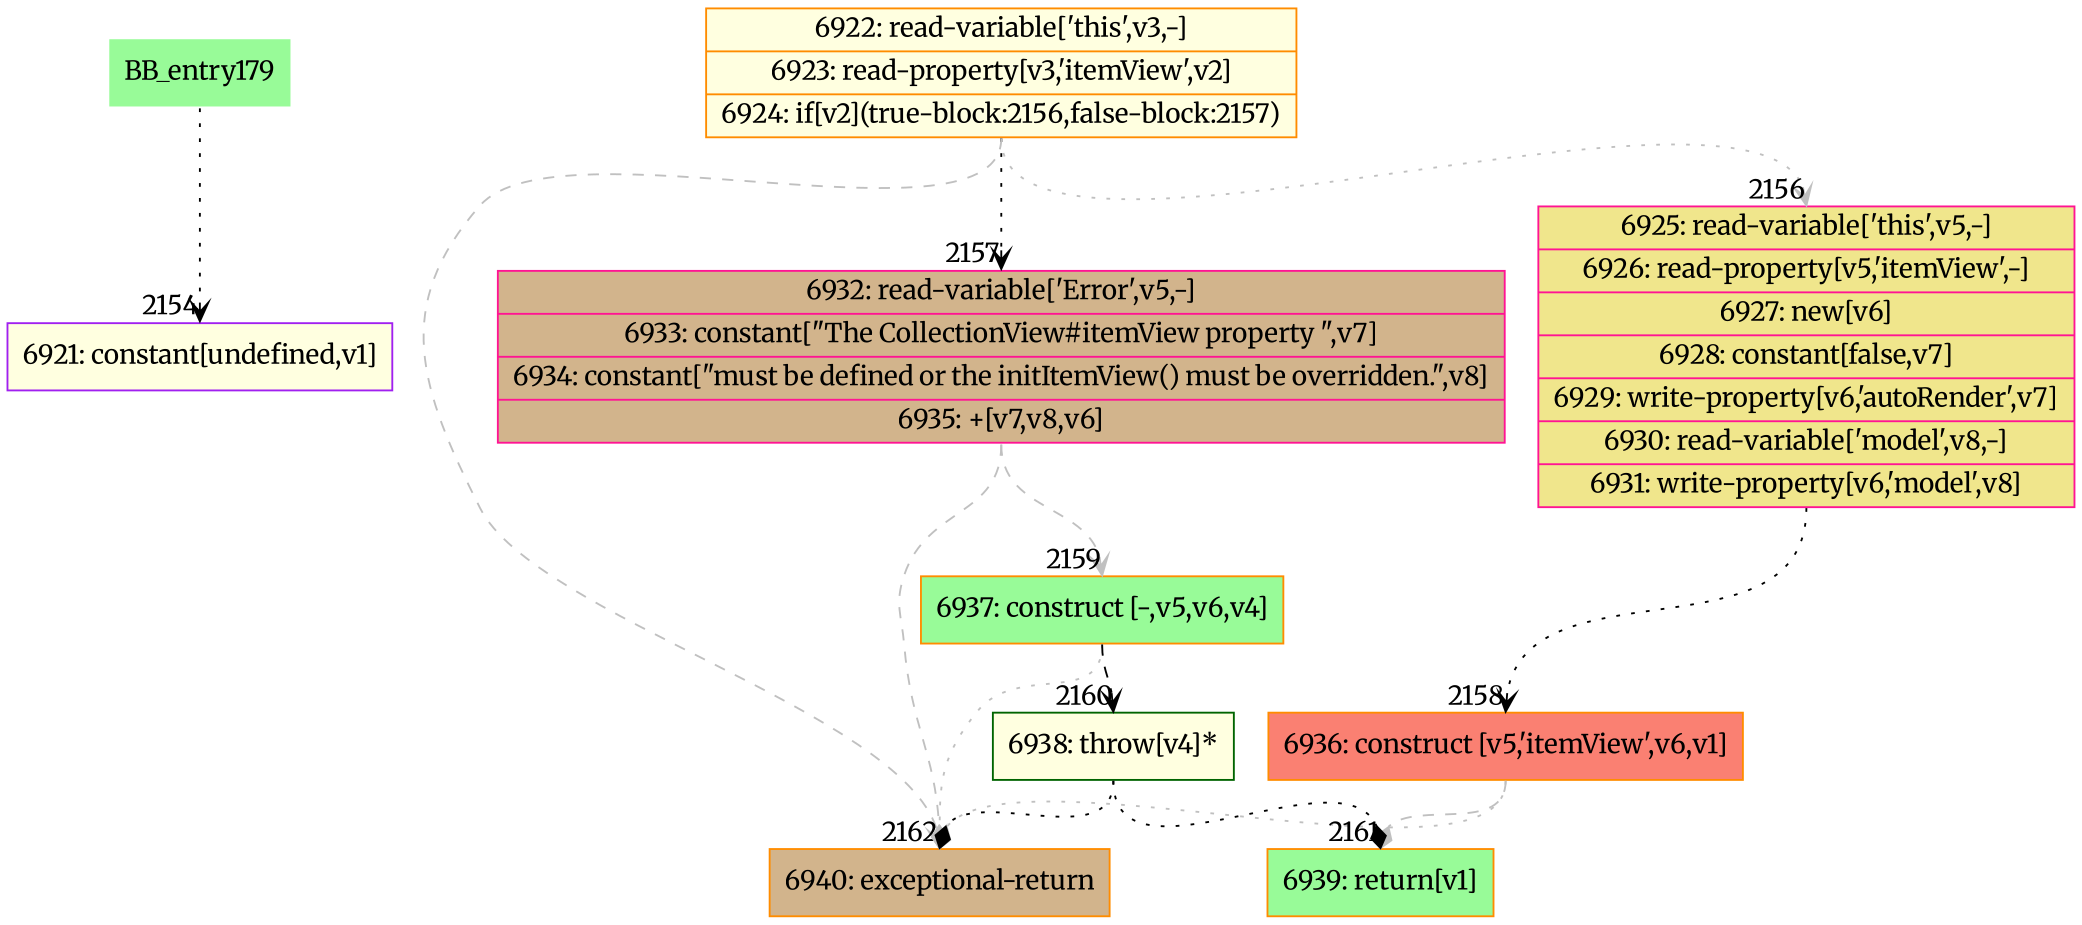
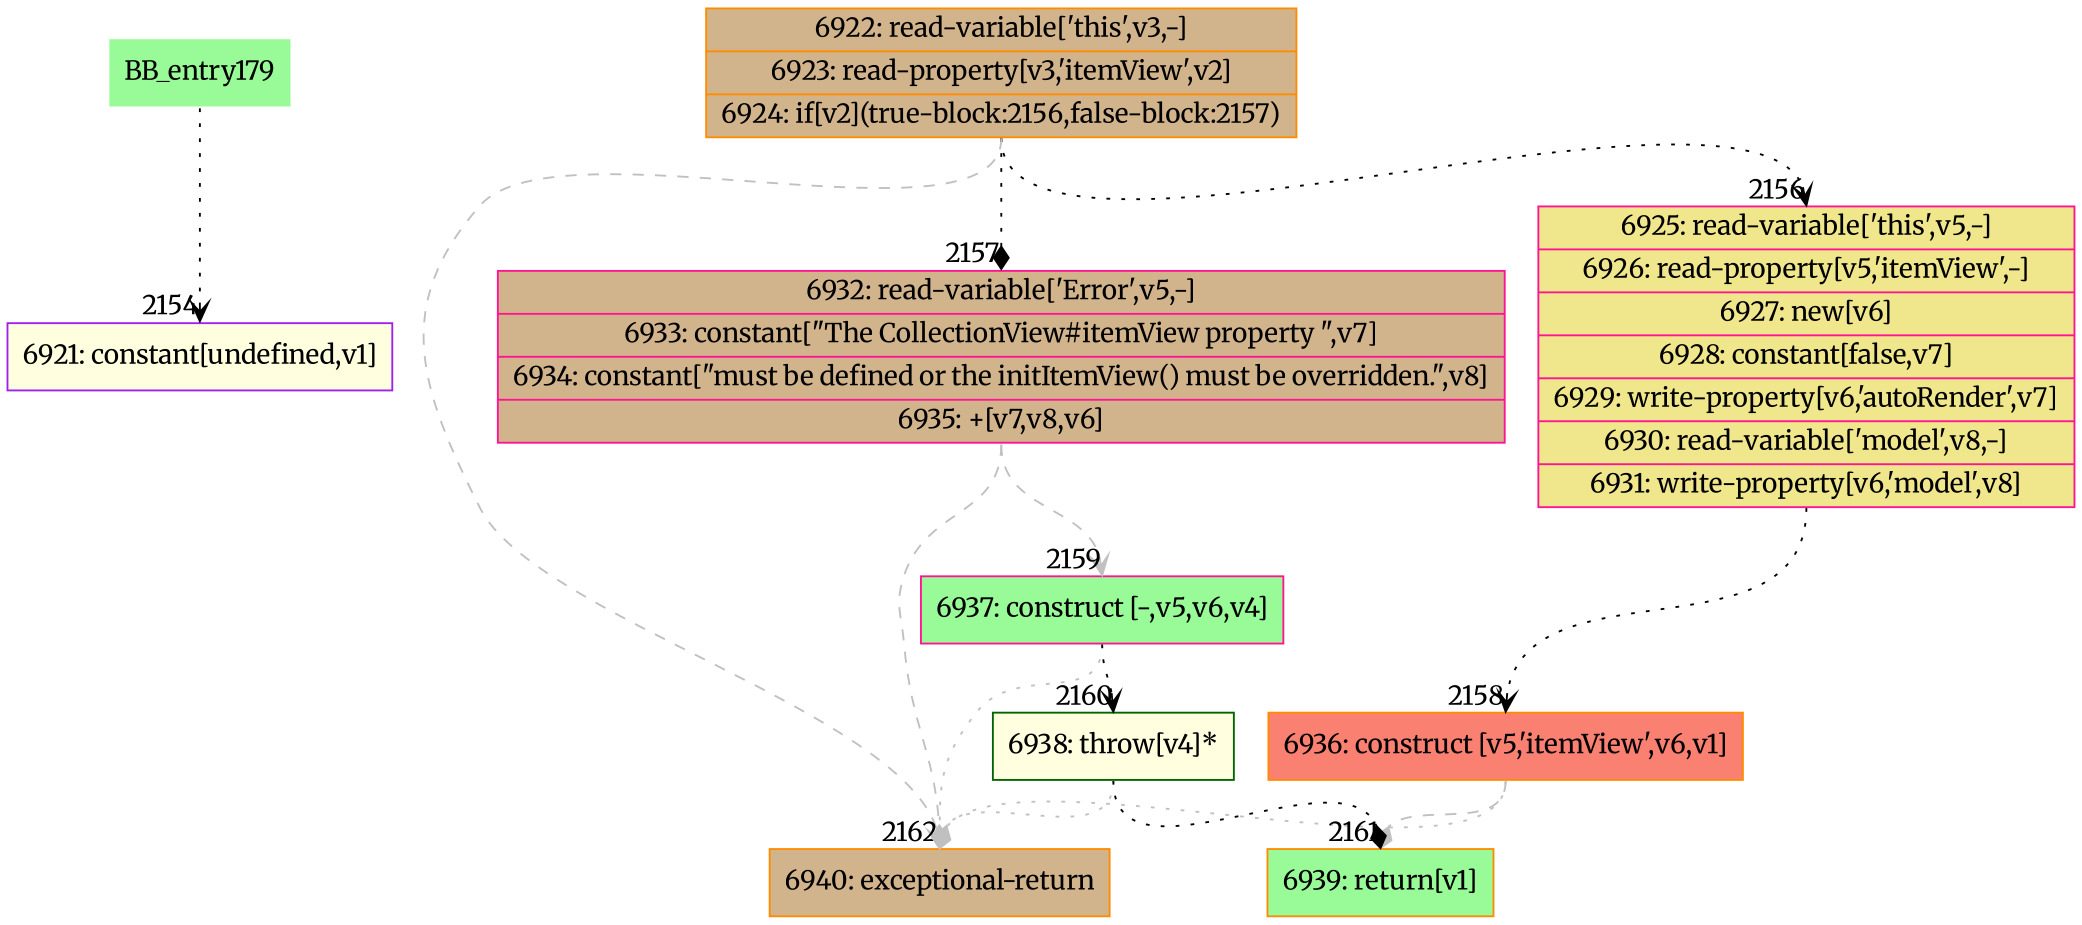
node "6922: read-variable['this',v3,-]": fillcolor lightyellow -> tan
edge "6922: read-variable['this',v3,-]" -> "6925: read-variable['this',v5,-]": color gray -> black
edge "6922: read-variable['this',v3,-]" -> "6932: read-variable['Error',v5,-]": arrowhead vee -> diamond
node "6937: construct [-,v5,v6,v4]": color darkorange -> deeppink
edge "6937: construct [-,v5,v6,v4]" -> "6938: throw[v4]*": style dashed -> dotted
edge "6938: throw[v4]*" -> "6940: exceptional-return": color black -> gray
